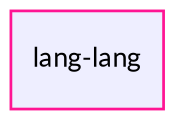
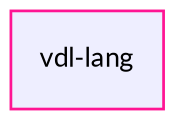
node "lang-lang": label "lang-lang" -> "vdl-lang"
